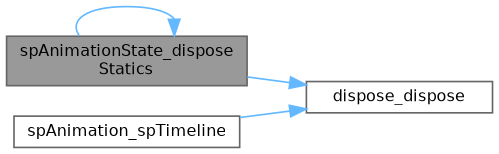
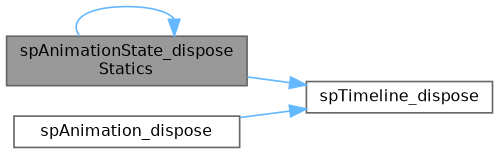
node "dispose_dispose": label "dispose_dispose" -> "spTimeline_dispose"
node "spAnimation_spTimeline": label "spAnimation_spTimeline" -> "spAnimation_dispose"
